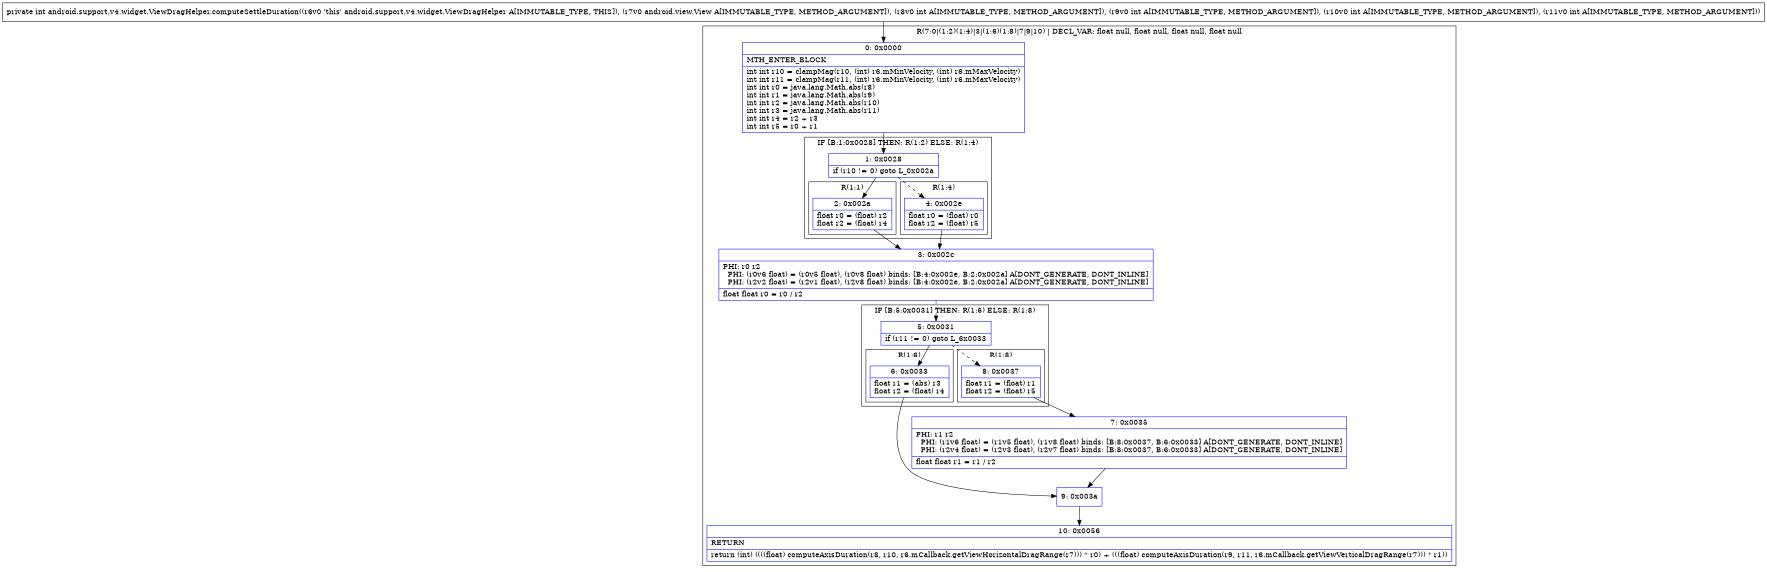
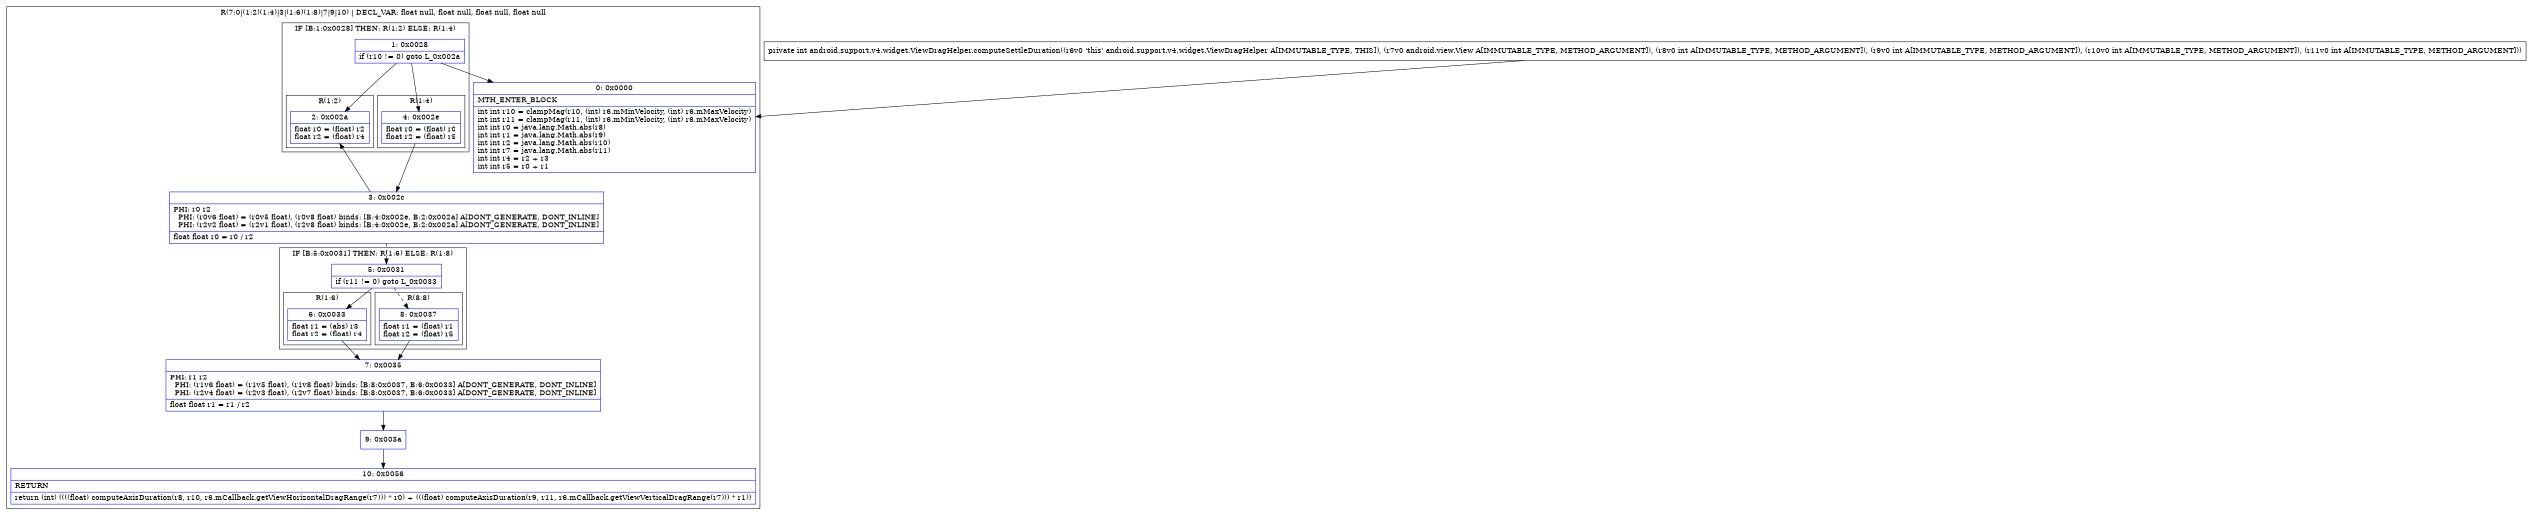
node "0: 0x0000": text "int int r3 = java.lang.Math.abs(r11)" -> "int int r7 = java.lang.Math.abs(r11)"
edge "0: 0x0000" -> "1: 0x0028": reversed
edge "1: 0x0028" -> "4: 0x002e": style dashed -> solid
cluster "R(1:1)": label "R(1:1)" -> "R(1:2)"
edge "2: 0x002a" -> "3: 0x002c": reversed
node "5: 0x0031": text "if (r11 != 0) goto L_6x0033" -> "if (r11 != 0) goto L_0x0033"
cluster "R(1:8)": label "R(1:8)" -> "R(8:8)"
edge "6: 0x0033" -> "9: 0x003a": now "6: 0x0033" -> "7: 0x0035"
